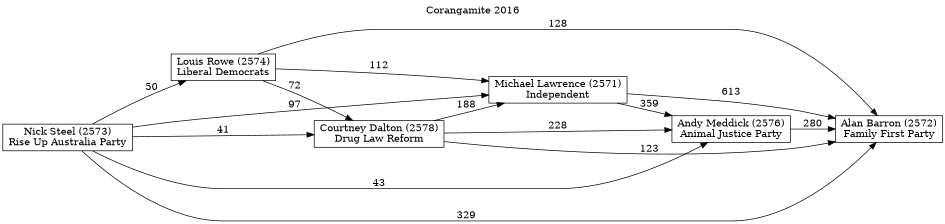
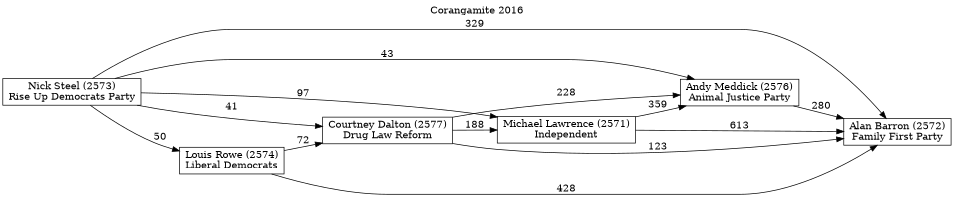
edge "Louis Rowe (2574) Liberal Democrats" -> "Alan Barron (2572) Family First Party": label "128" -> "428"
edge "Louis Rowe (2574) Liberal Democrats" -> "Michael Lawrence (2571) Independent": removed, label "112"
node "Courtney Dalton (2578) Drug Law Reform": label "Courtney Dalton (2578) Drug Law Reform" -> "Courtney Dalton (2577) Drug Law Reform"
node "Nick Steel (2573) Rise Up Australia Party": label "Nick Steel (2573) Rise Up Australia Party" -> "Nick Steel (2573) Rise Up Democrats Party"
